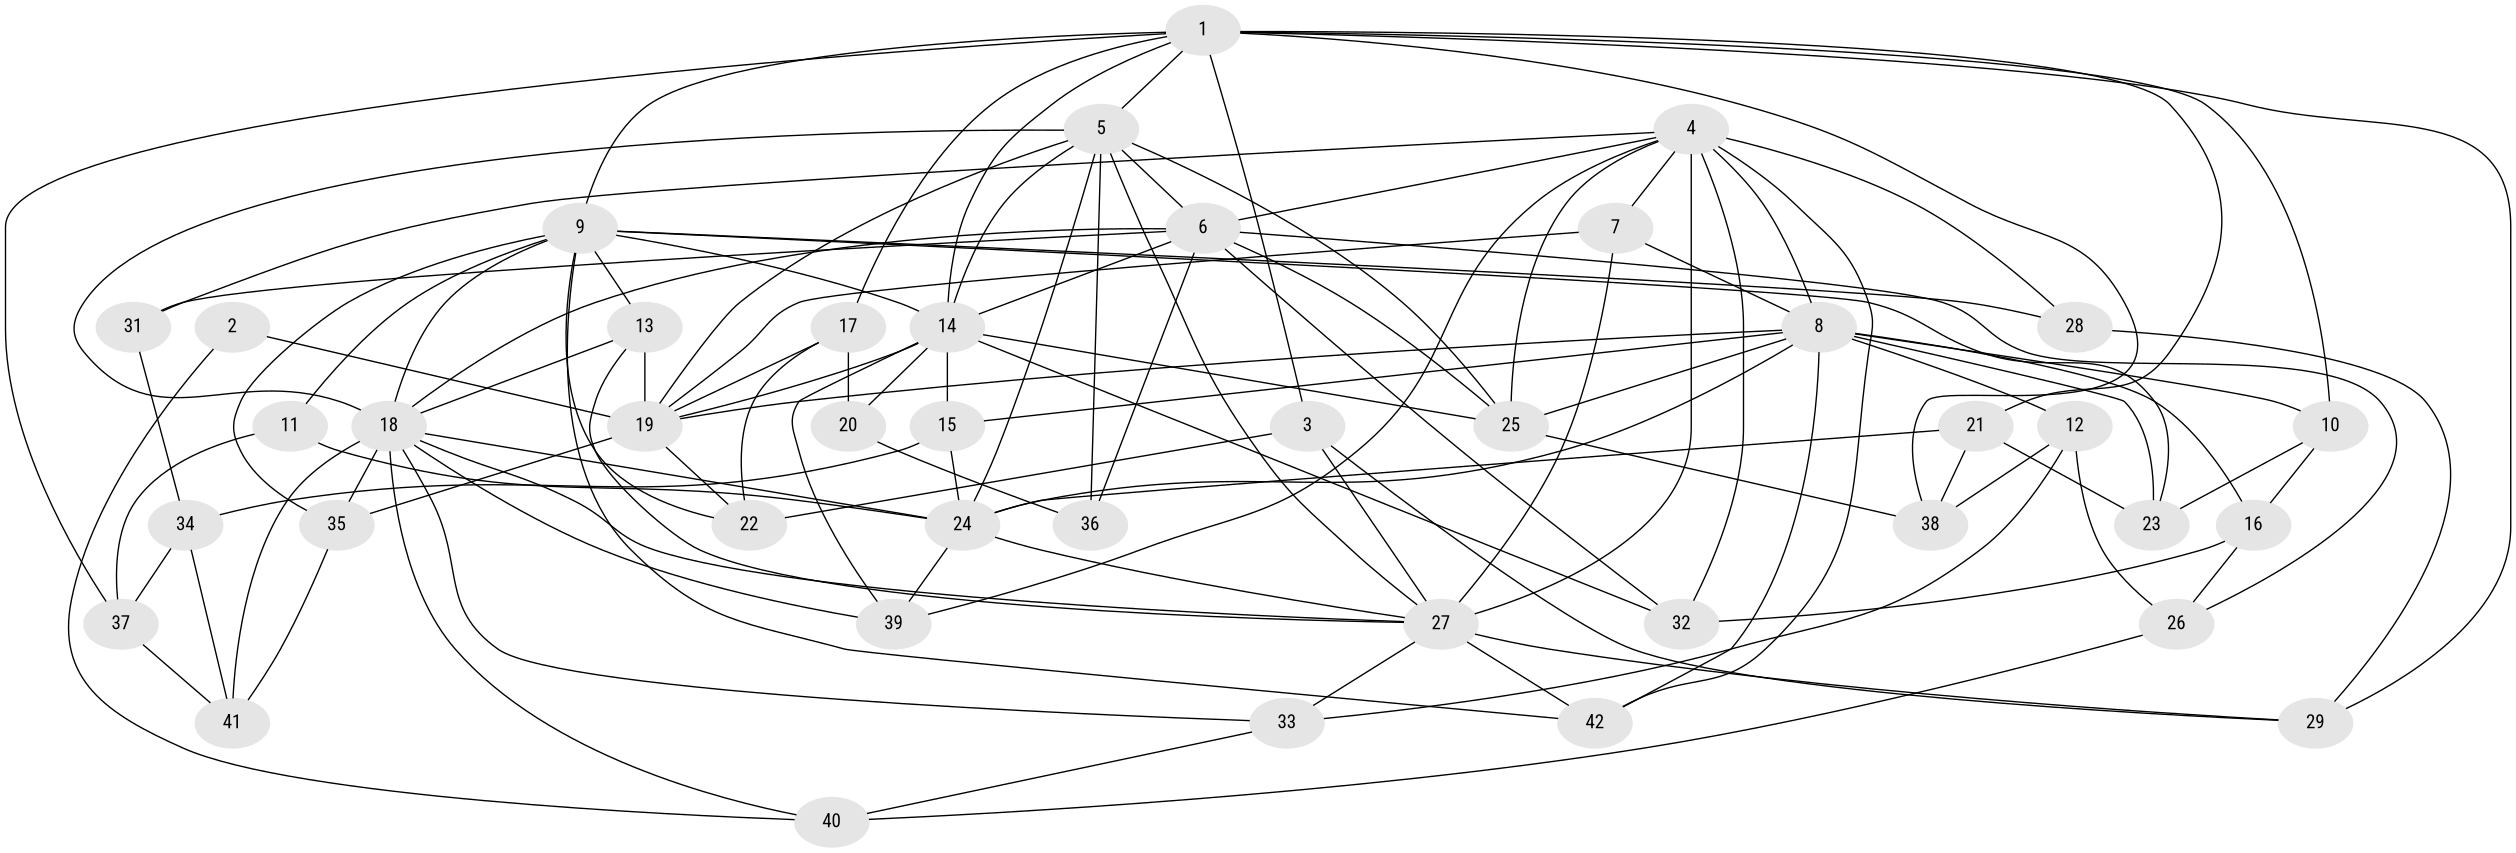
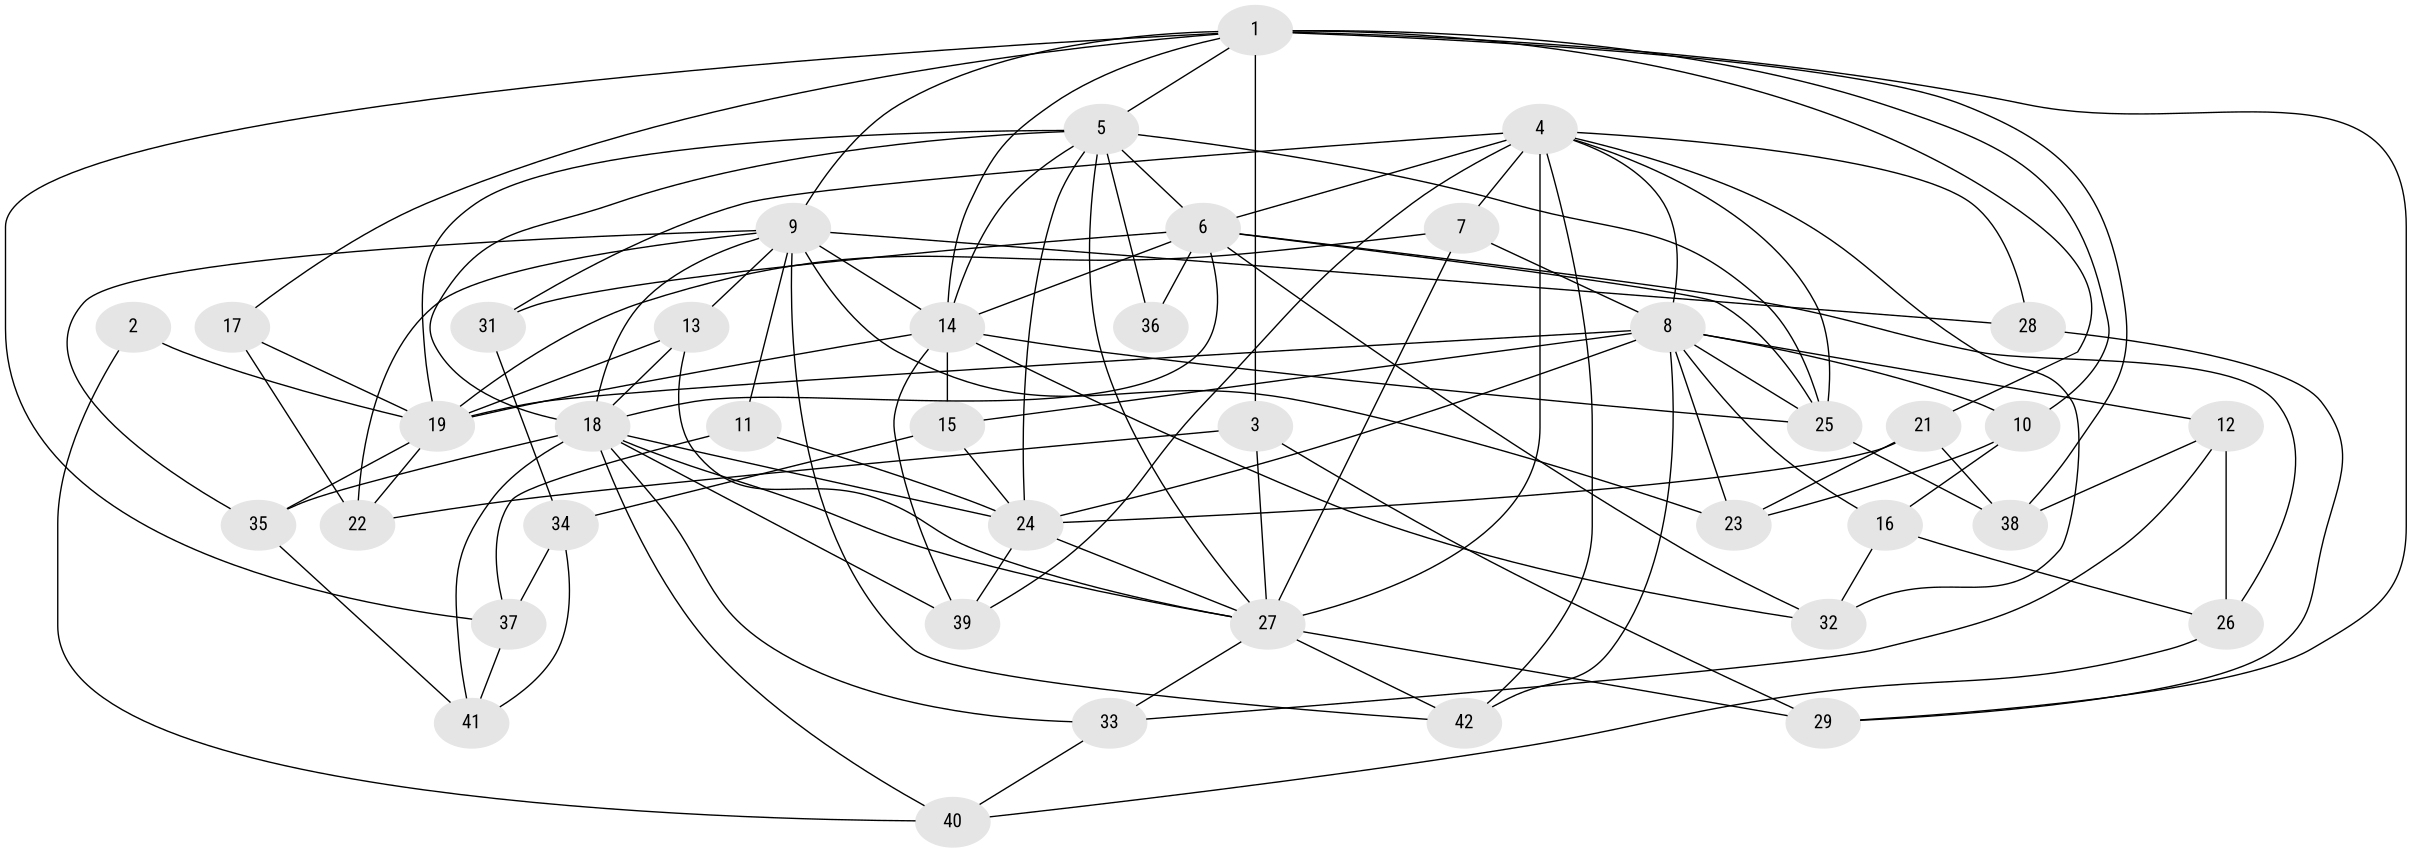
node "20": removed
